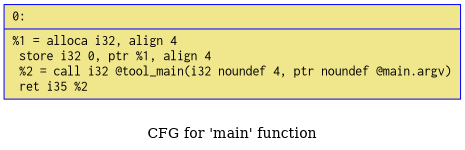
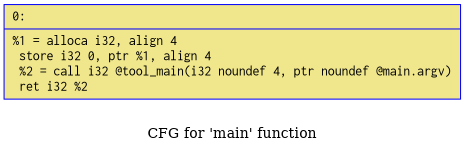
node "0:": text "ret i35 %2" -> "ret i32 %2"
